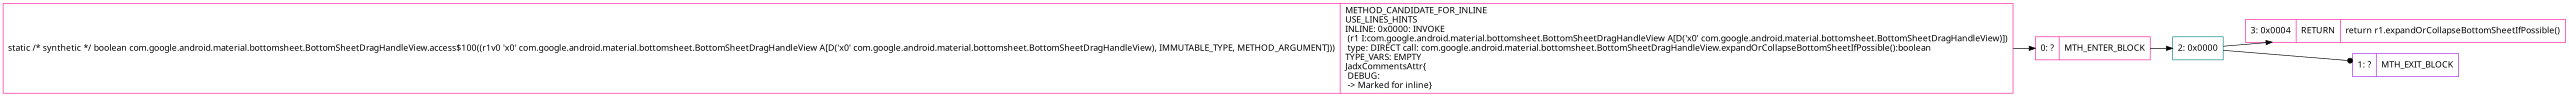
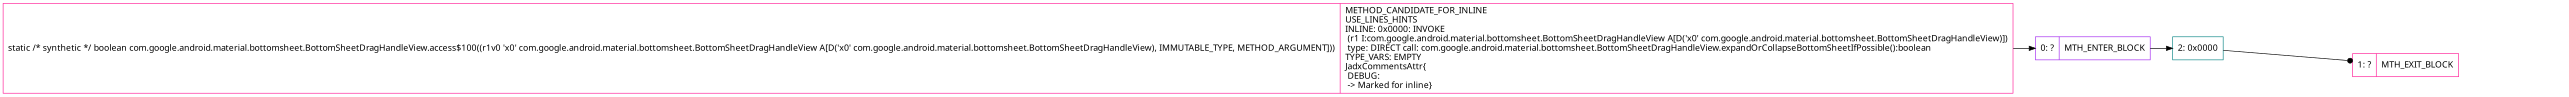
node "3: 0x0004": removed
node "0: ?": color deeppink -> purple
node "1: ?": color purple -> deeppink
